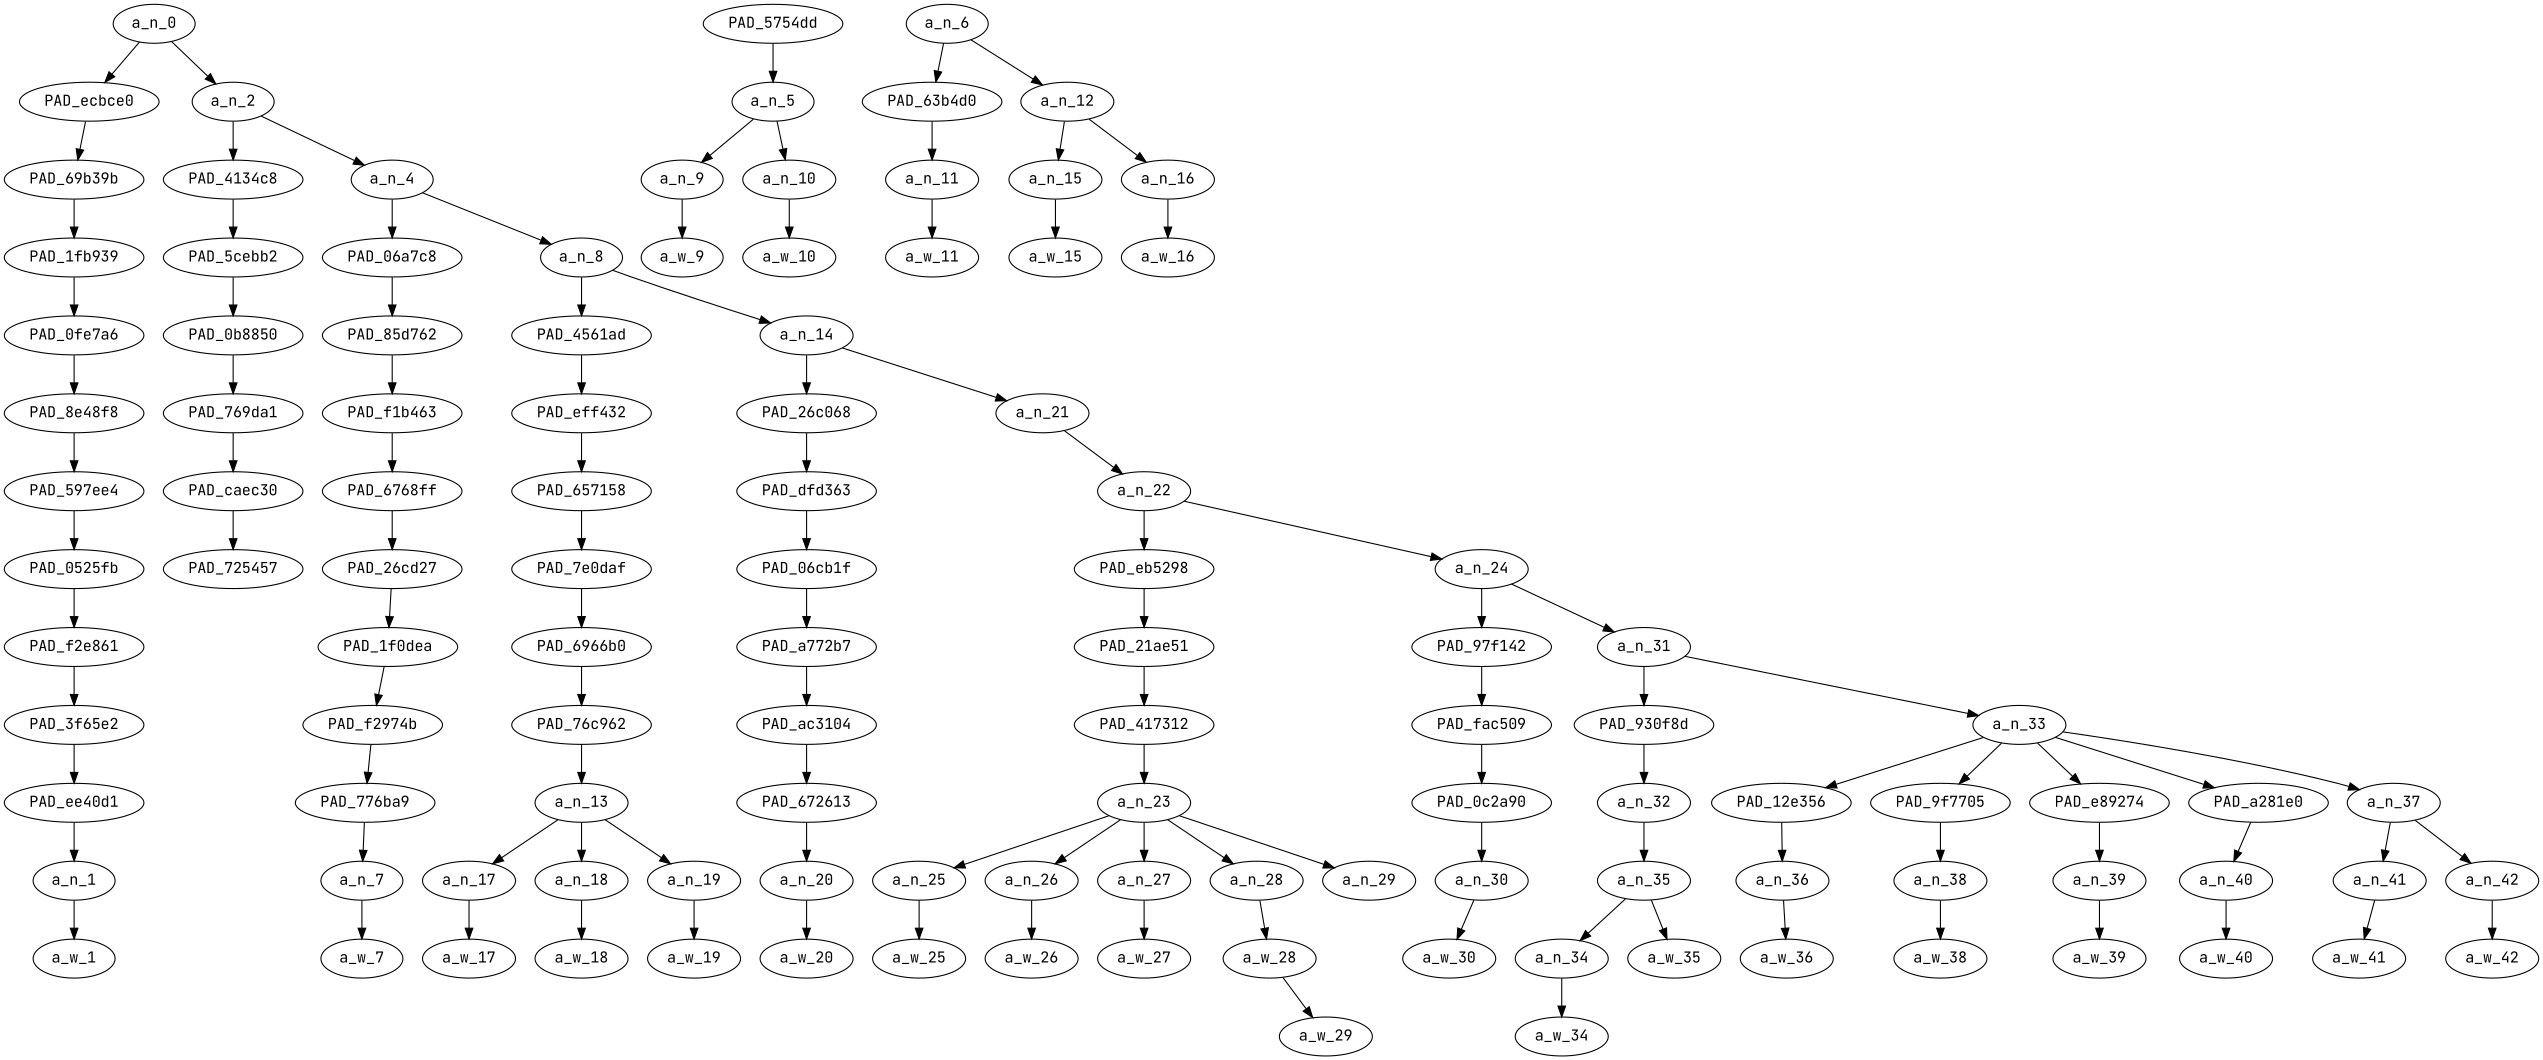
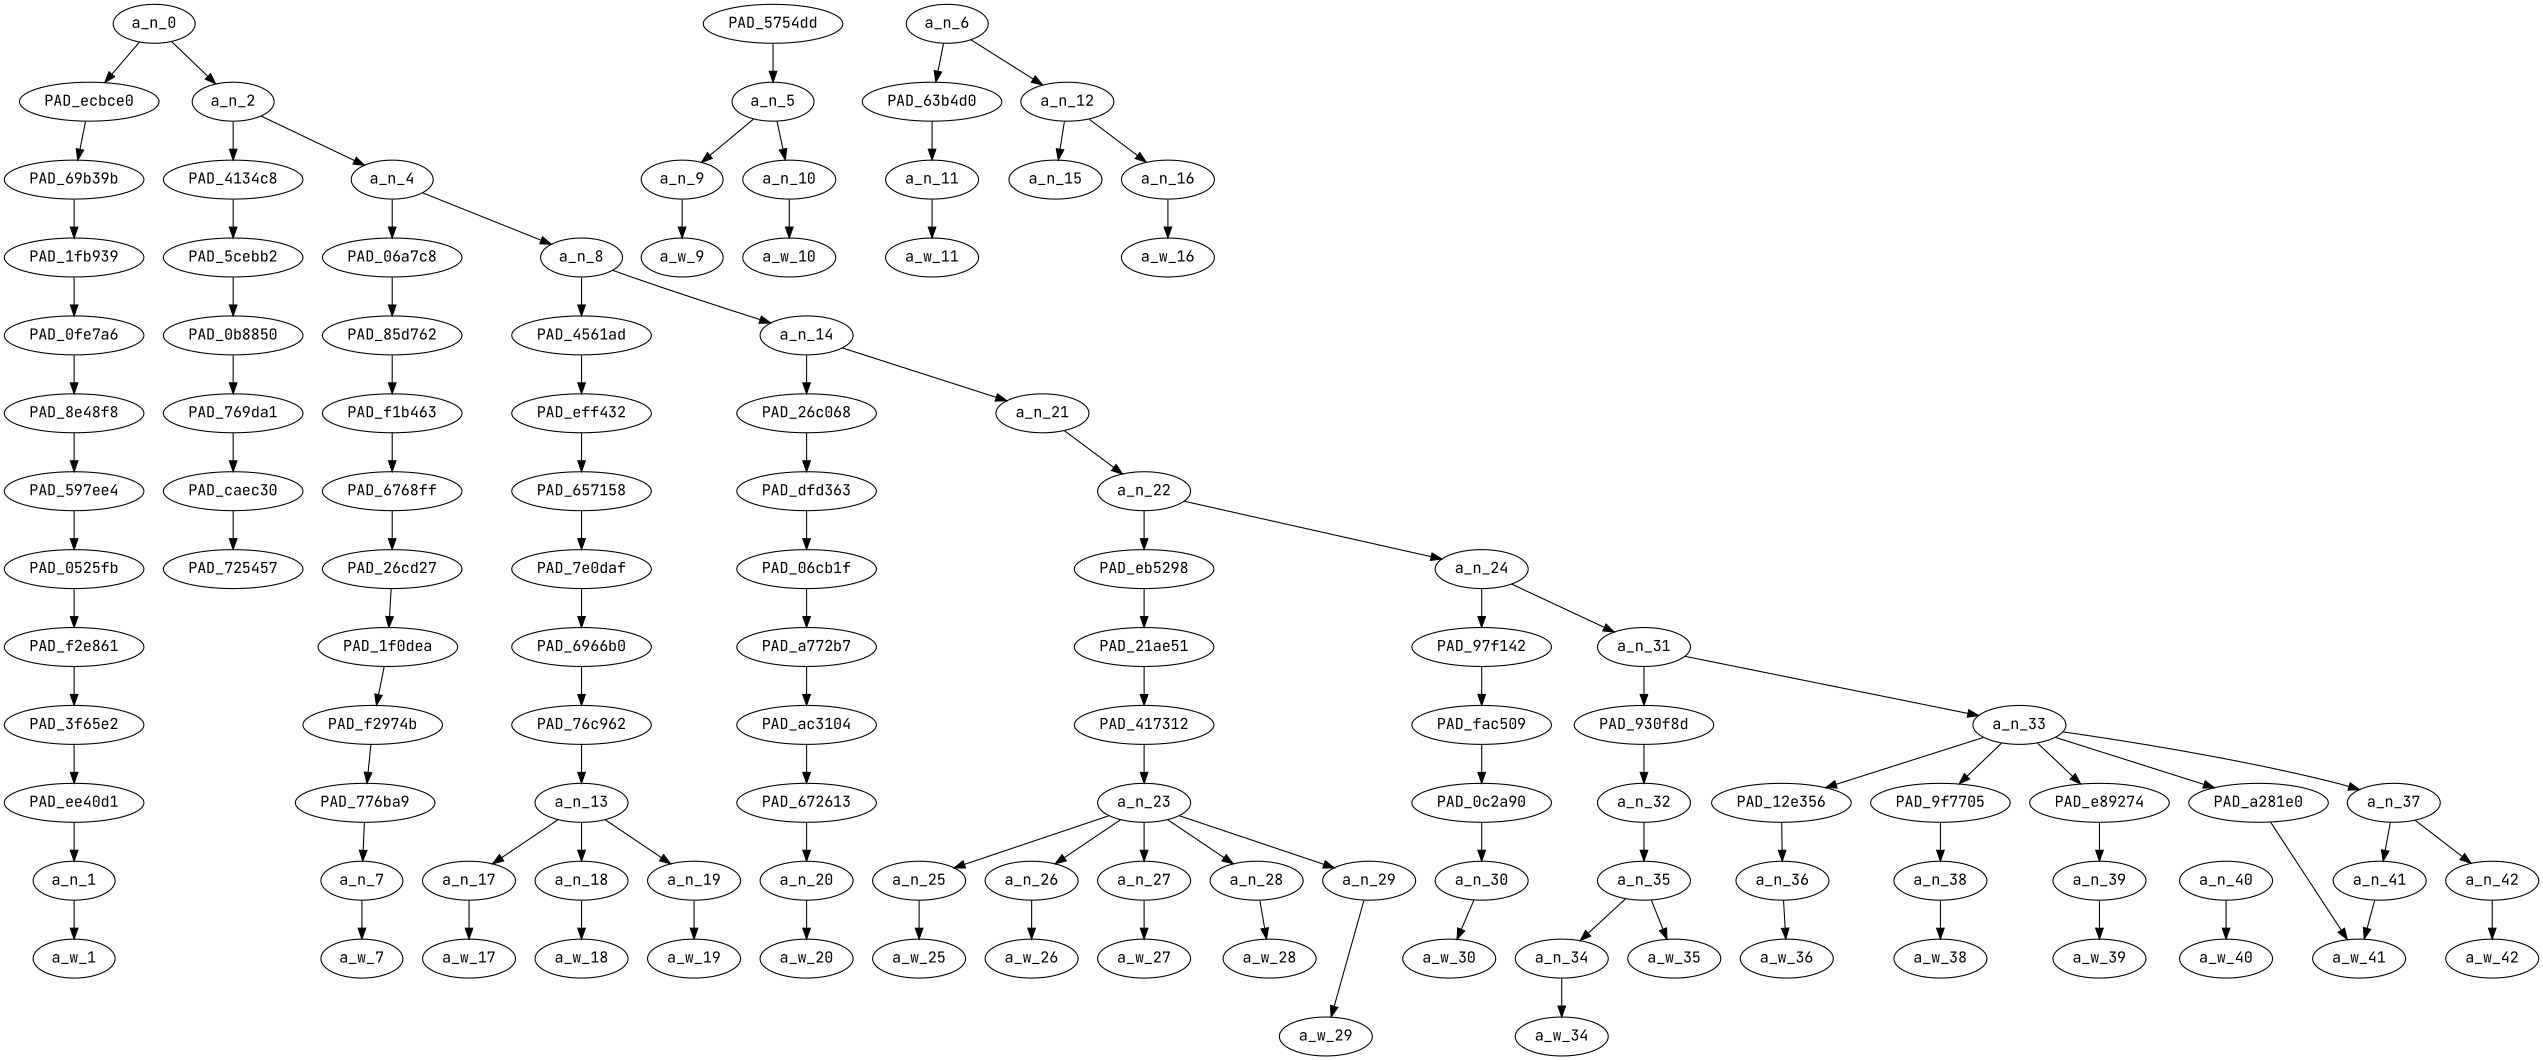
node "a_w_15": removed
edge "PAD_a281e0" -> "a_n_40": now "PAD_a281e0" -> "a_w_41"
edge "a_w_28" -> "a_w_29": now "a_n_29" -> "a_w_29"
